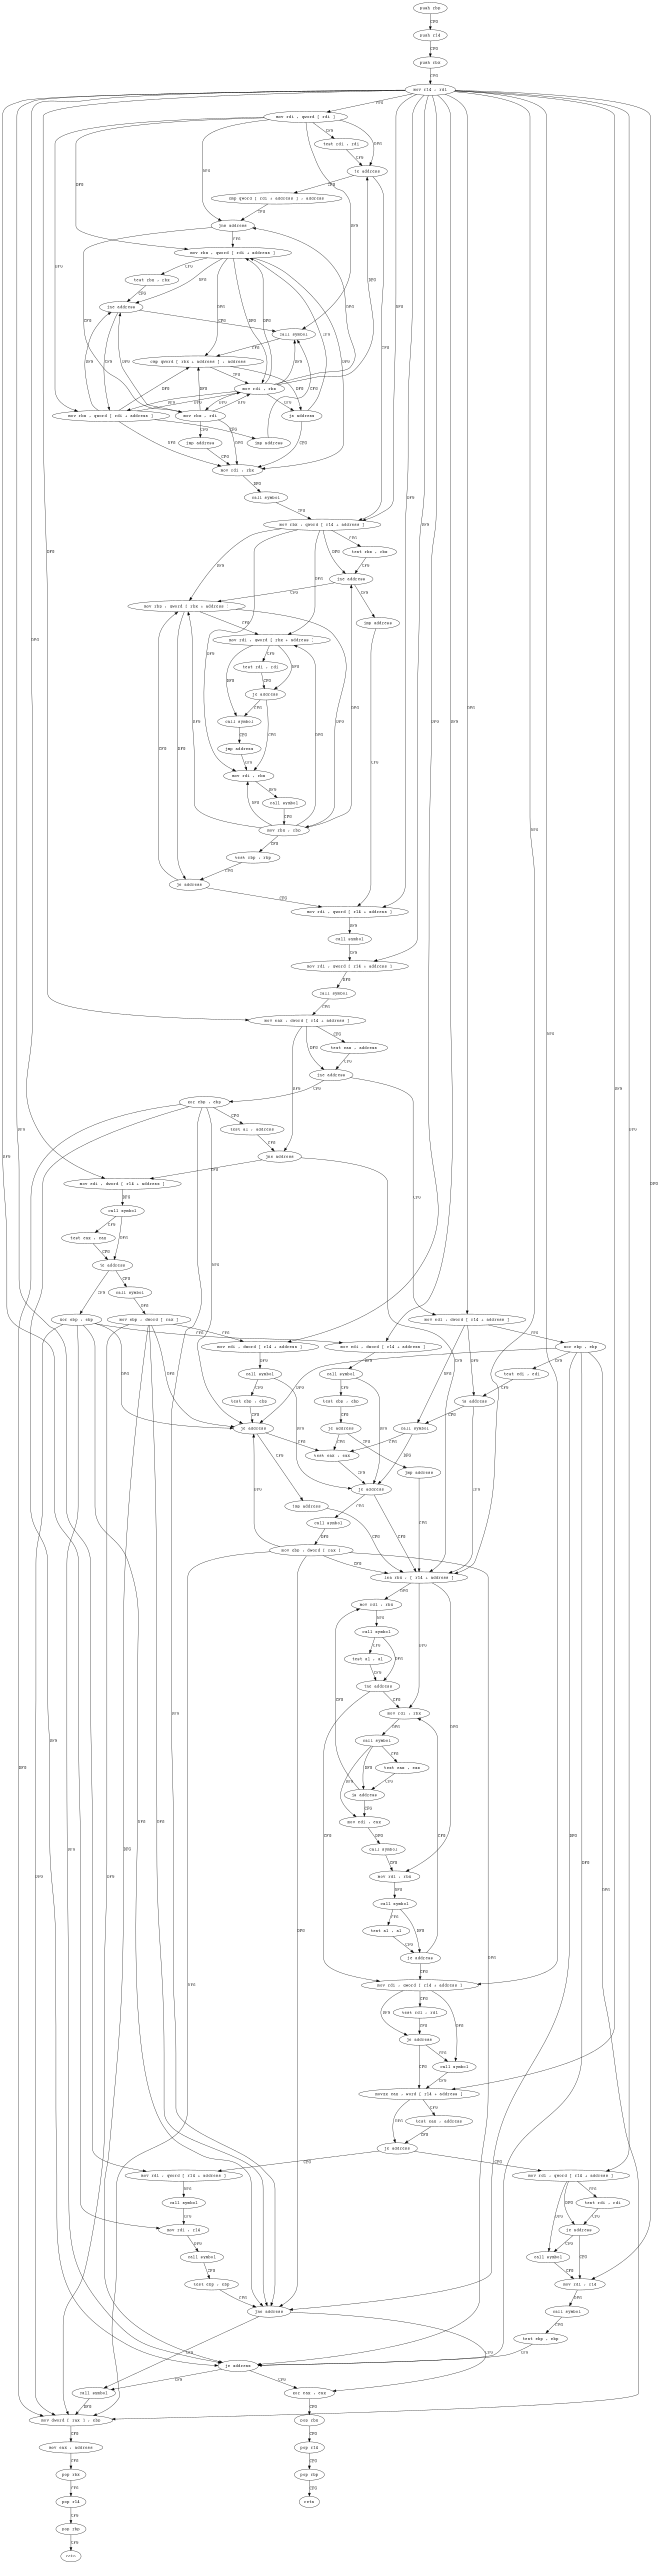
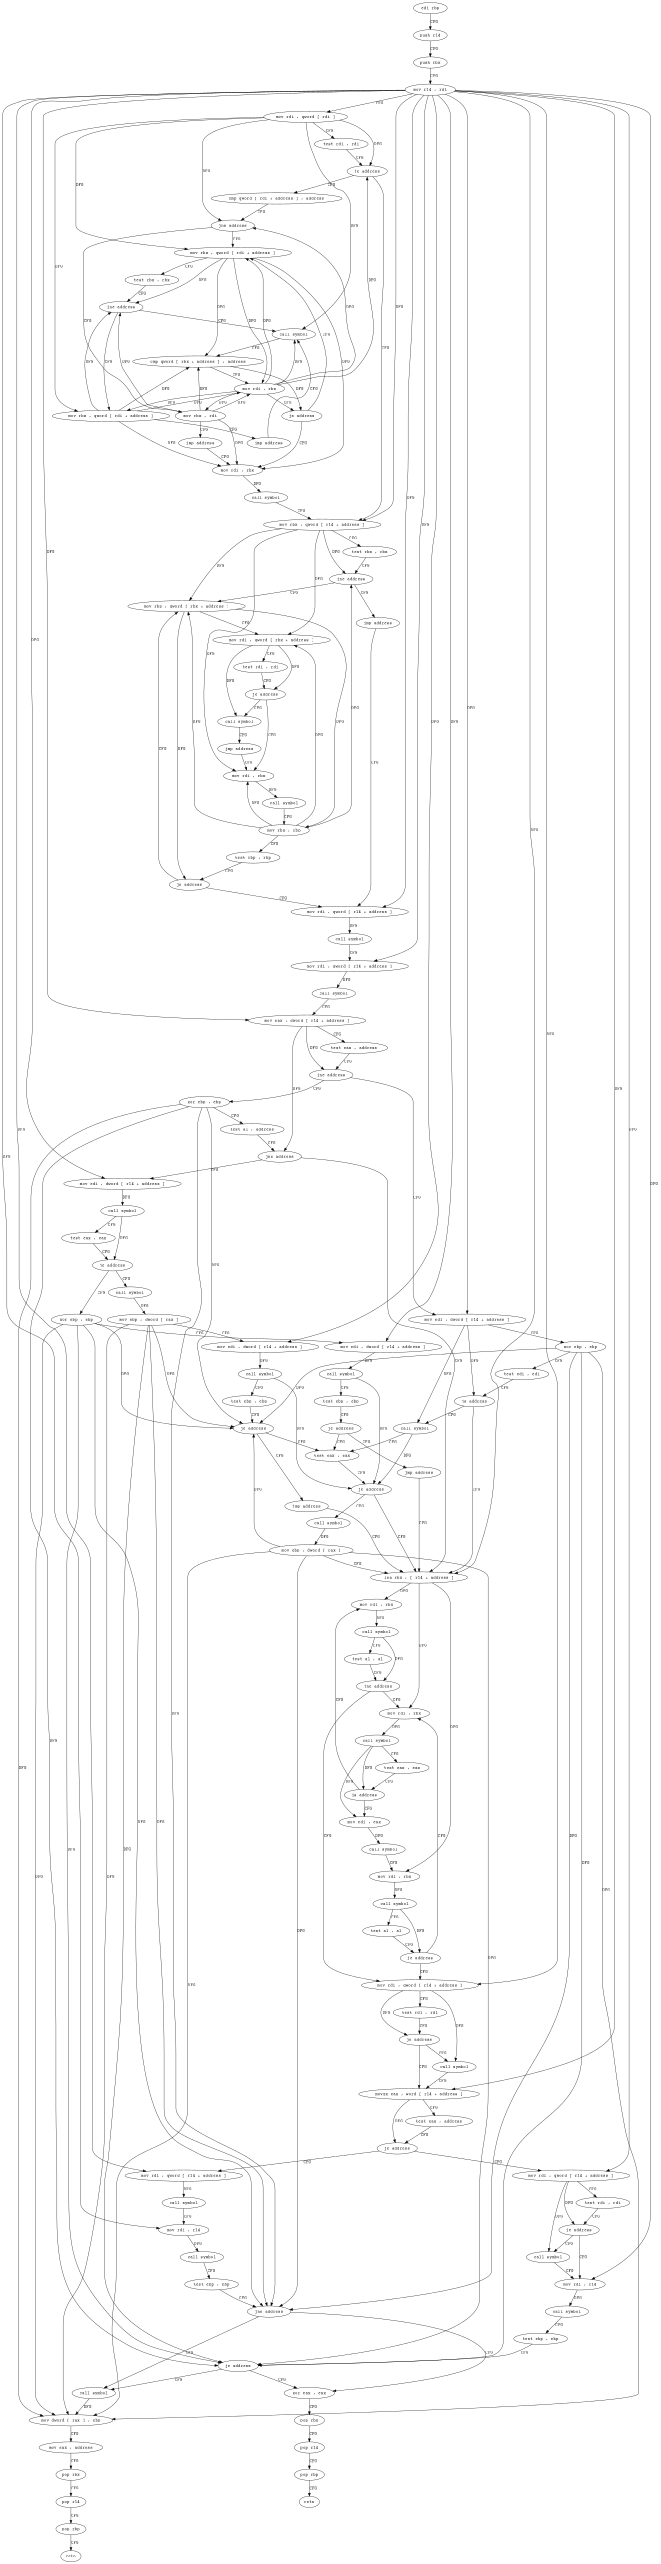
node "push rbp": label "push rbp" -> "edi rbp"
